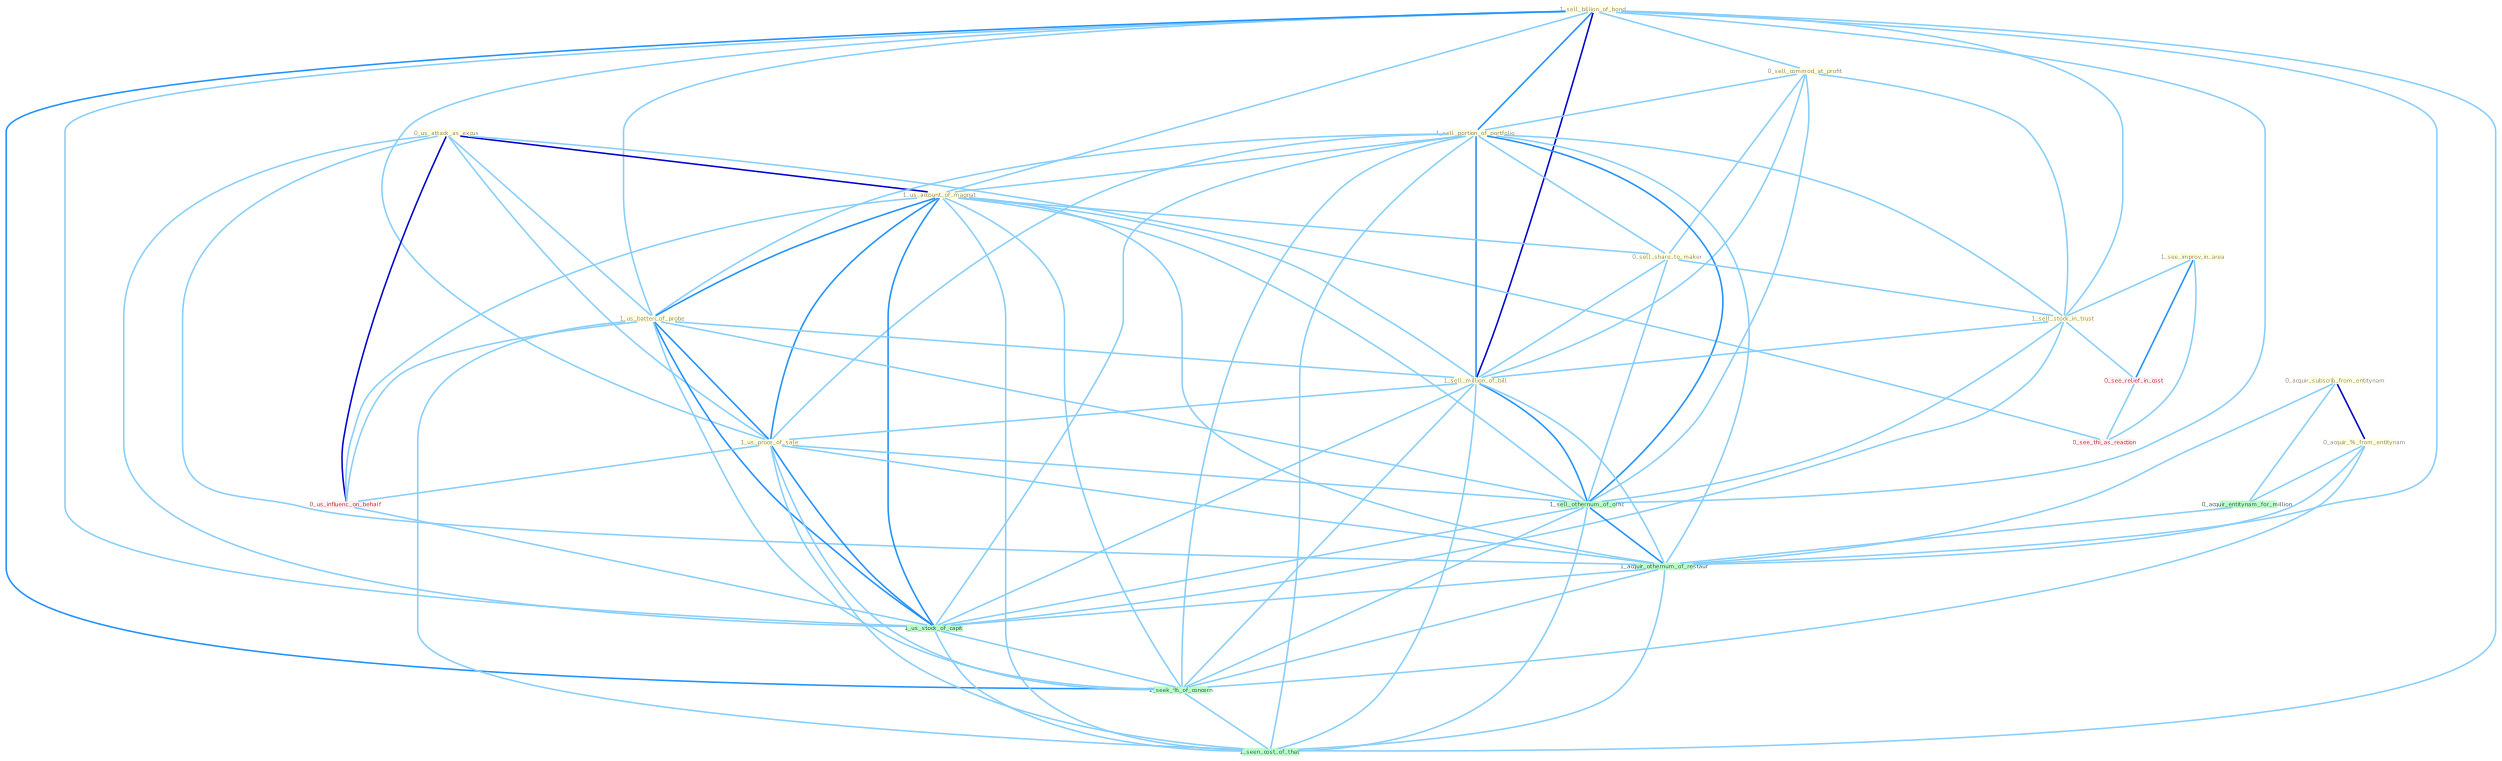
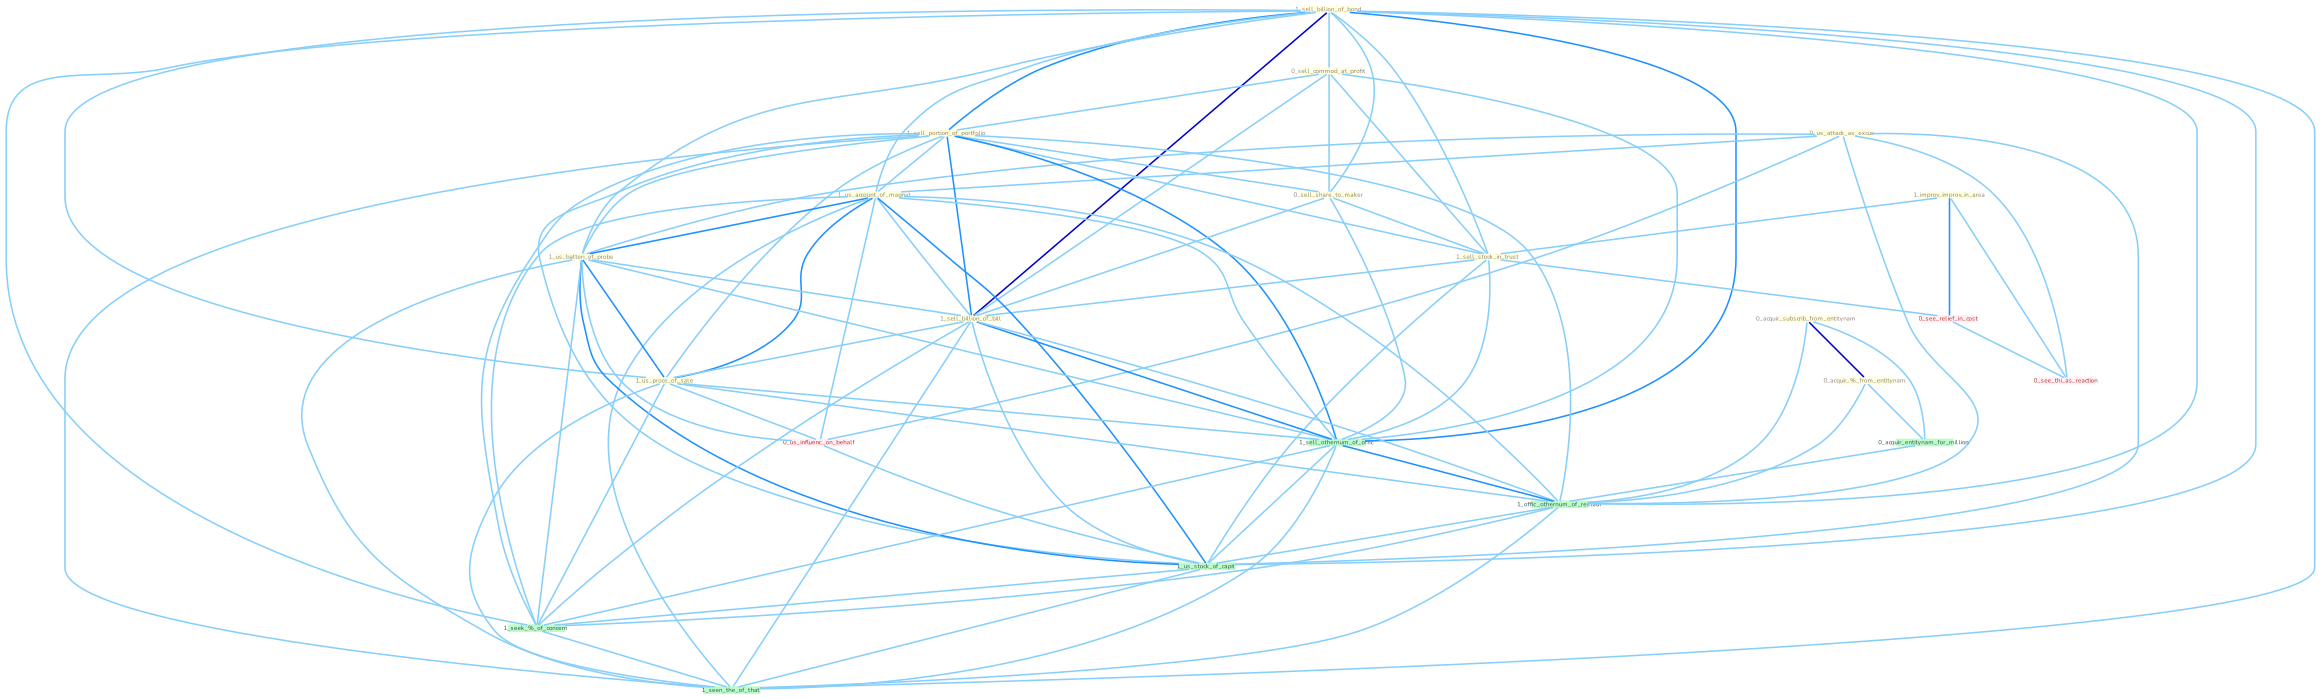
edge "1_sell_billion_of_bond" -- "1_seek_%_of_concern": color #1e90ff -> #87cefa
edge "0_us_attack_as_excus" -- "1_us_account_of_magnat": color #0000cd -> #87cefa
edge "1_us_account_of_magnat" -- "0_sell_share_to_maker": now "1_sell_billion_of_bond" -- "0_sell_share_to_maker"
edge "1_sell_billion_of_bond" -- "1_sell_othernum_of_offic": color #87cefa -> #1e90ff
node "1_see_improv_in_area": label "1_see_improv_in_area" -> "1_improv_improv_in_area"
edge "0_us_attack_as_excus" -- "1_us_proce_of_sale": removed
edge "0_us_attack_as_excus" -- "0_us_influenc_on_behalf": color #0000cd -> #87cefa
node "1_sell_million_of_bill": label "1_sell_million_of_bill" -> "1_sell_billion_of_bill"
edge "1_us_proce_of_sale" -- "1_us_stock_of_capit": removed
node "1_acquir_othernum_of_restaur": label "1_acquir_othernum_of_restaur" -> "1_offic_othernum_of_restaur"
edge "0_acquir_%_from_entitynam" -- "1_seek_%_of_concern": removed
node "1_seen_cost_of_that": label "1_seen_cost_of_that" -> "1_seen_the_of_that"
